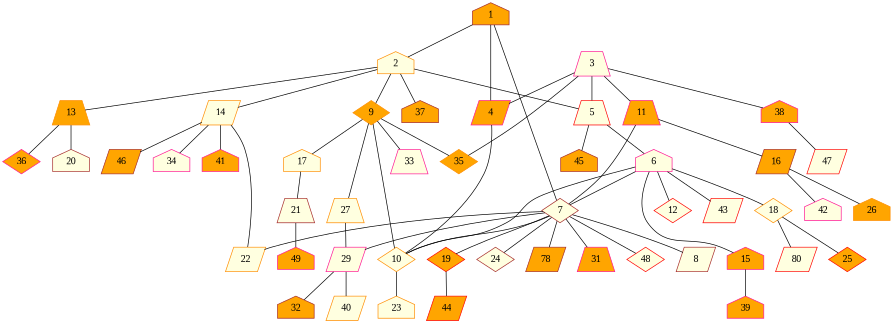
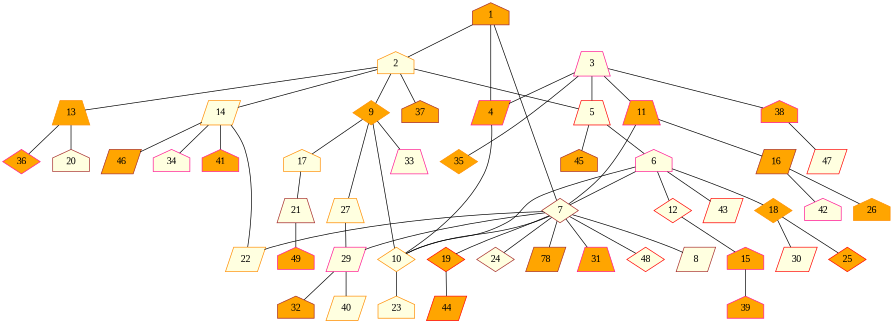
edge "9" -- "35": removed
node "18": fillcolor lightyellow -> orange
edge "6" -- "15": now "12" -- "15"
node "80": label "80" -> "30"
